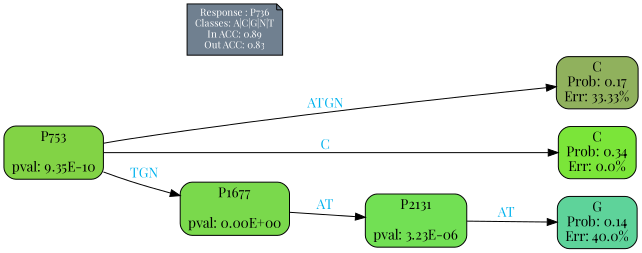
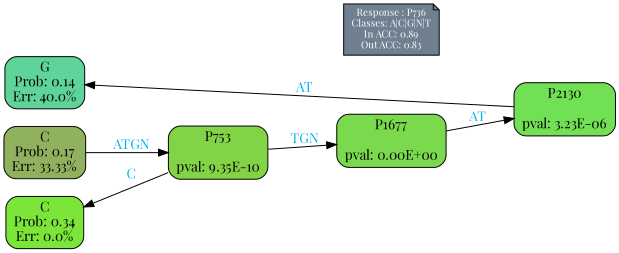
edge "P753 pval: 9.35E-10" -> "C Prob: 0.17 Err: 33.33%": reversed
node "P2131 pval: 3.23E-06": label "P2131 pval: 3.23E-06" -> "P2130 pval: 3.23E-06"
